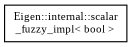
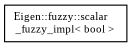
node "Eigen::internal::scalar _fuzzy_impl< bool >": label "Eigen::internal::scalar _fuzzy_impl< bool >" -> "Eigen::fuzzy::scalar _fuzzy_impl< bool >"
